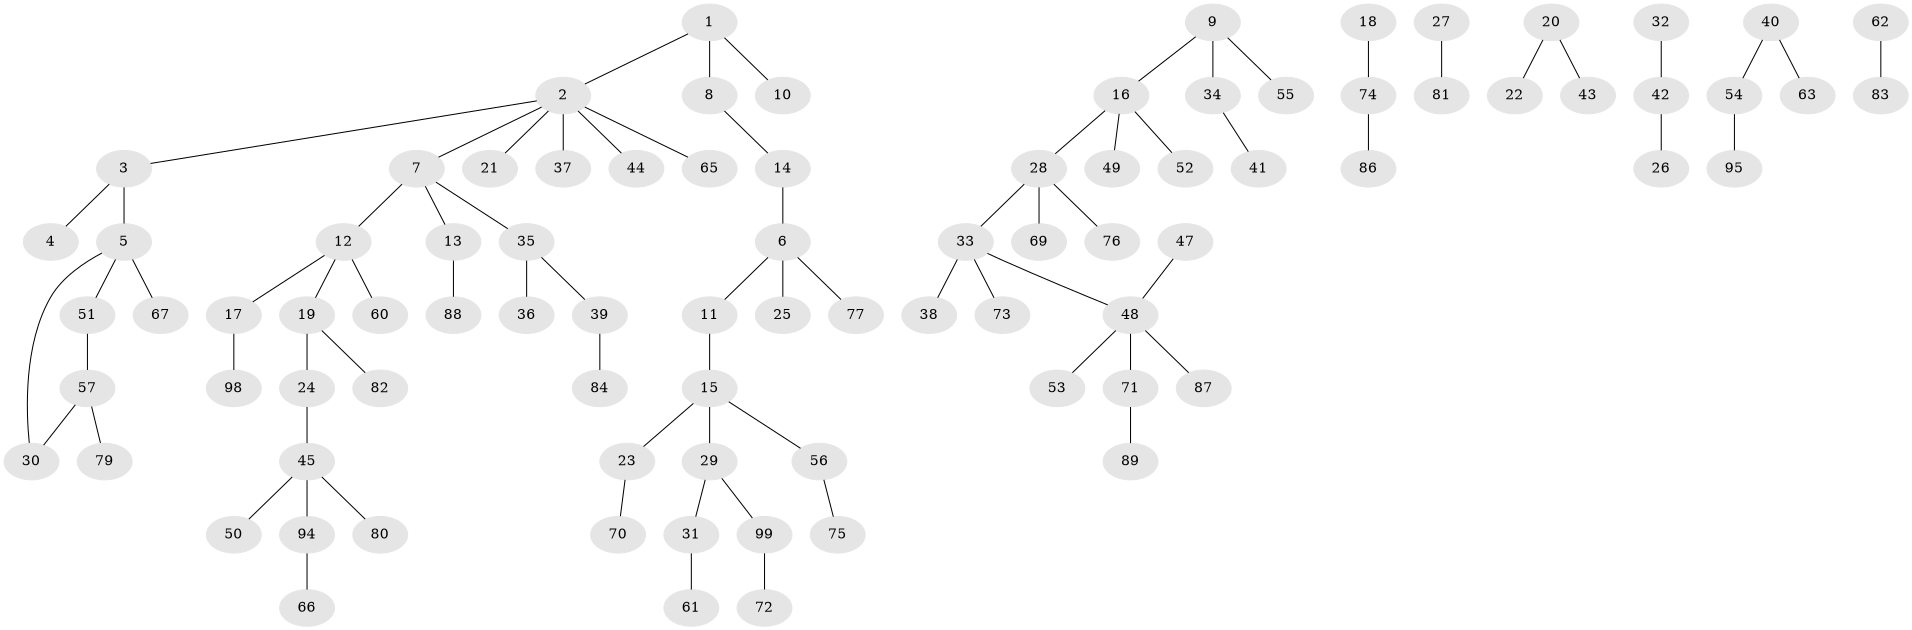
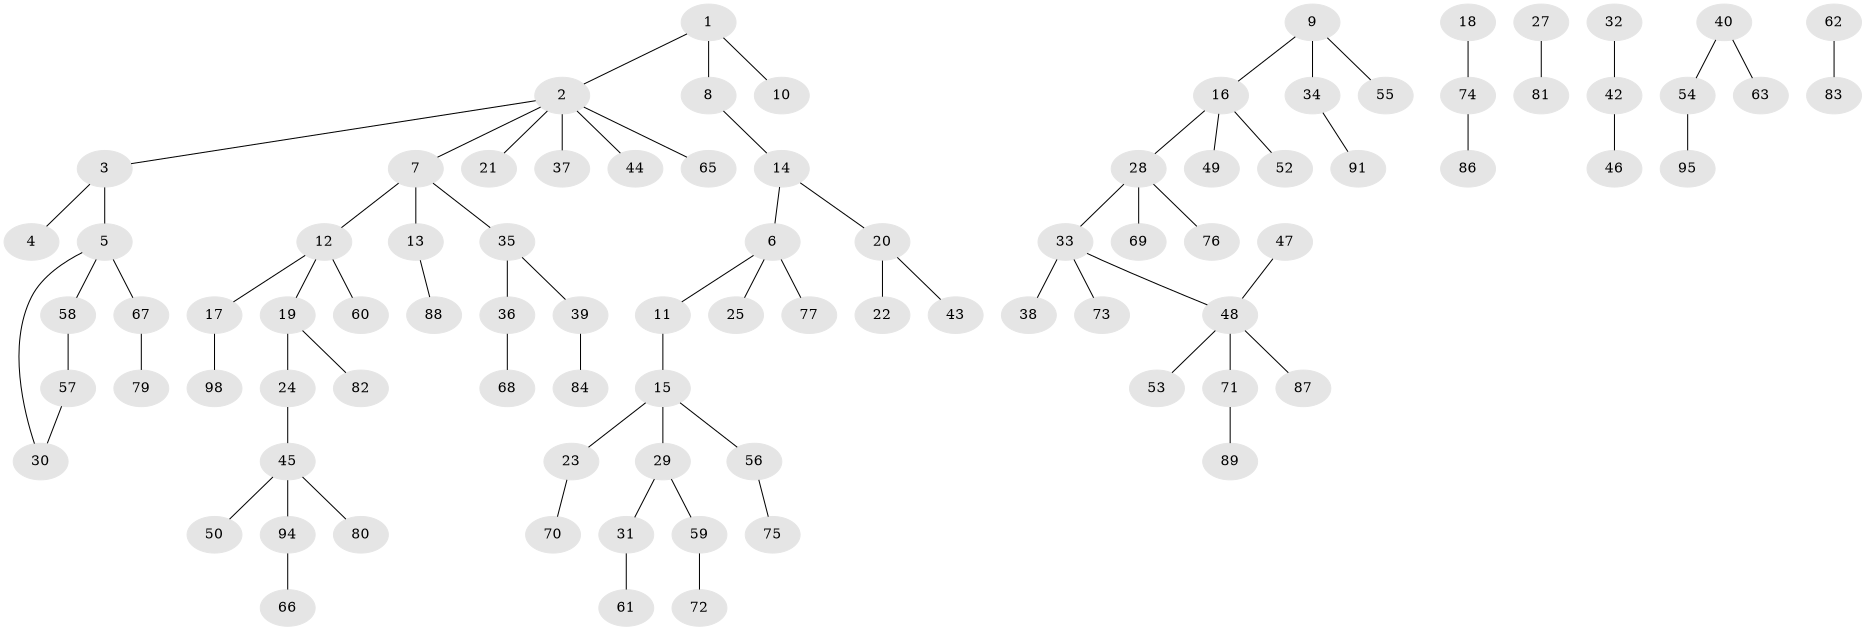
node "41": label "41" -> "91"
node "26": label "26" -> "46"
edge "14" -- "20": added
node "51": label "51" -> "58"
node "68": added
edge "57" -- "79": now "67" -- "79"
node "99": label "99" -> "59"
